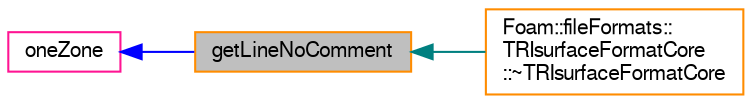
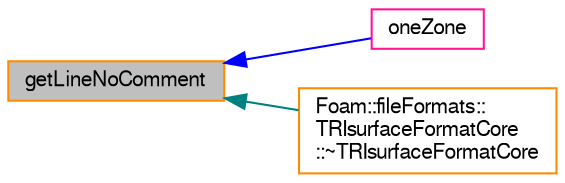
edge "getLineNoComment" -> "oneZone": reversed
